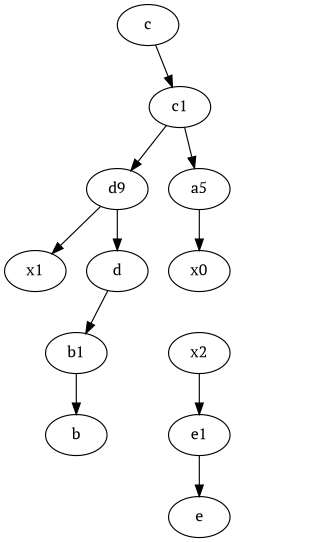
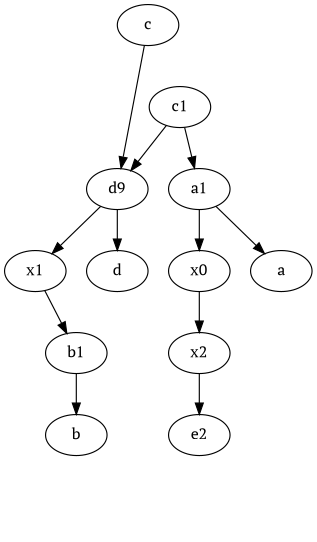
edge "c" -> "c1": now "c" -> "d9"
node "a5": label "a5" -> "a1"
node "a": added
edge "x0" -> "x2": added
edge "d" -> "b1": now "x1" -> "b1"
node "e1": label "e1" -> "e2"
node "e": removed
